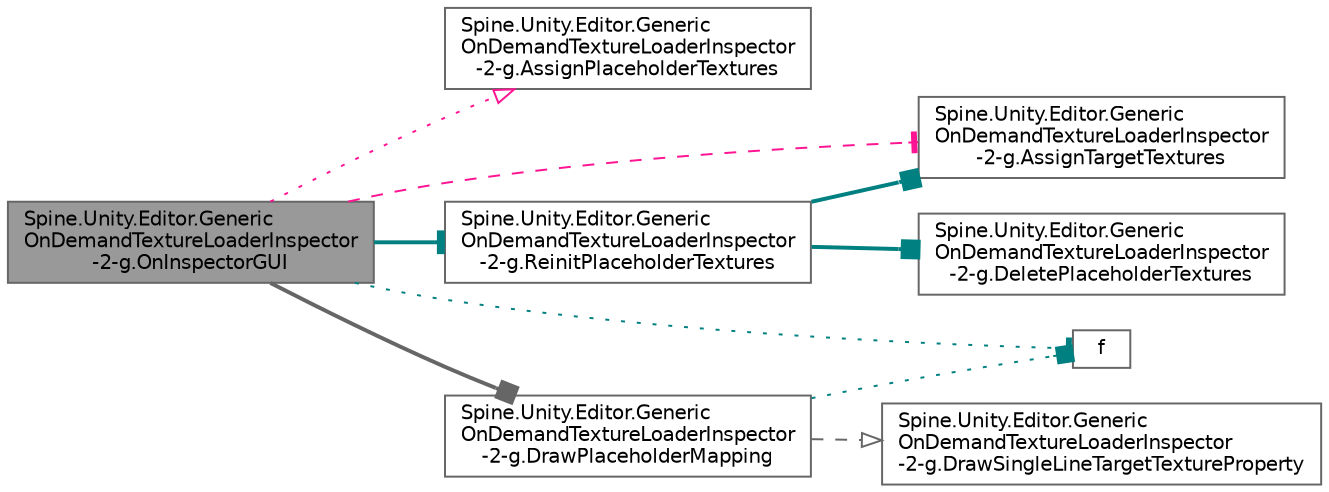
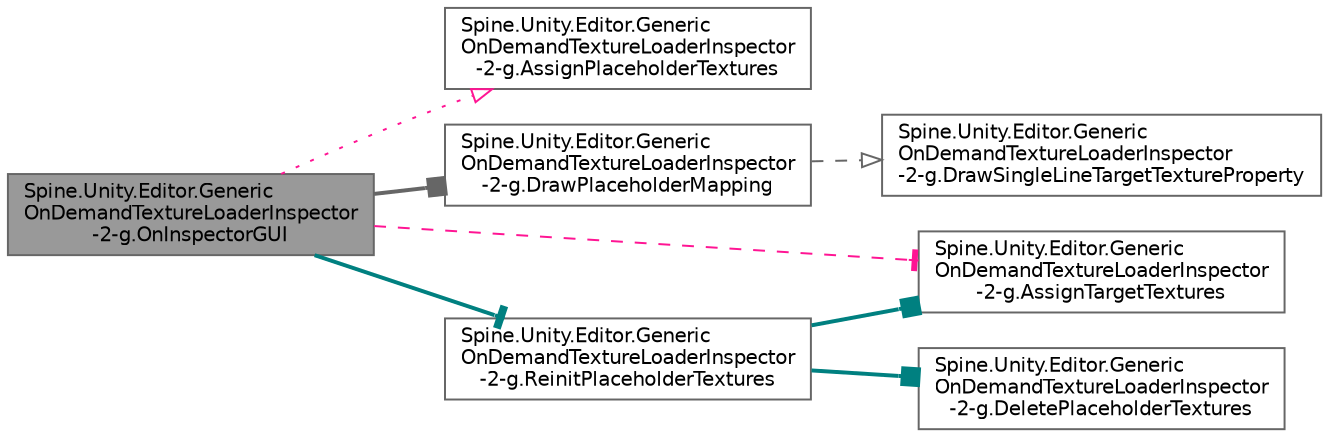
node "f": removed
